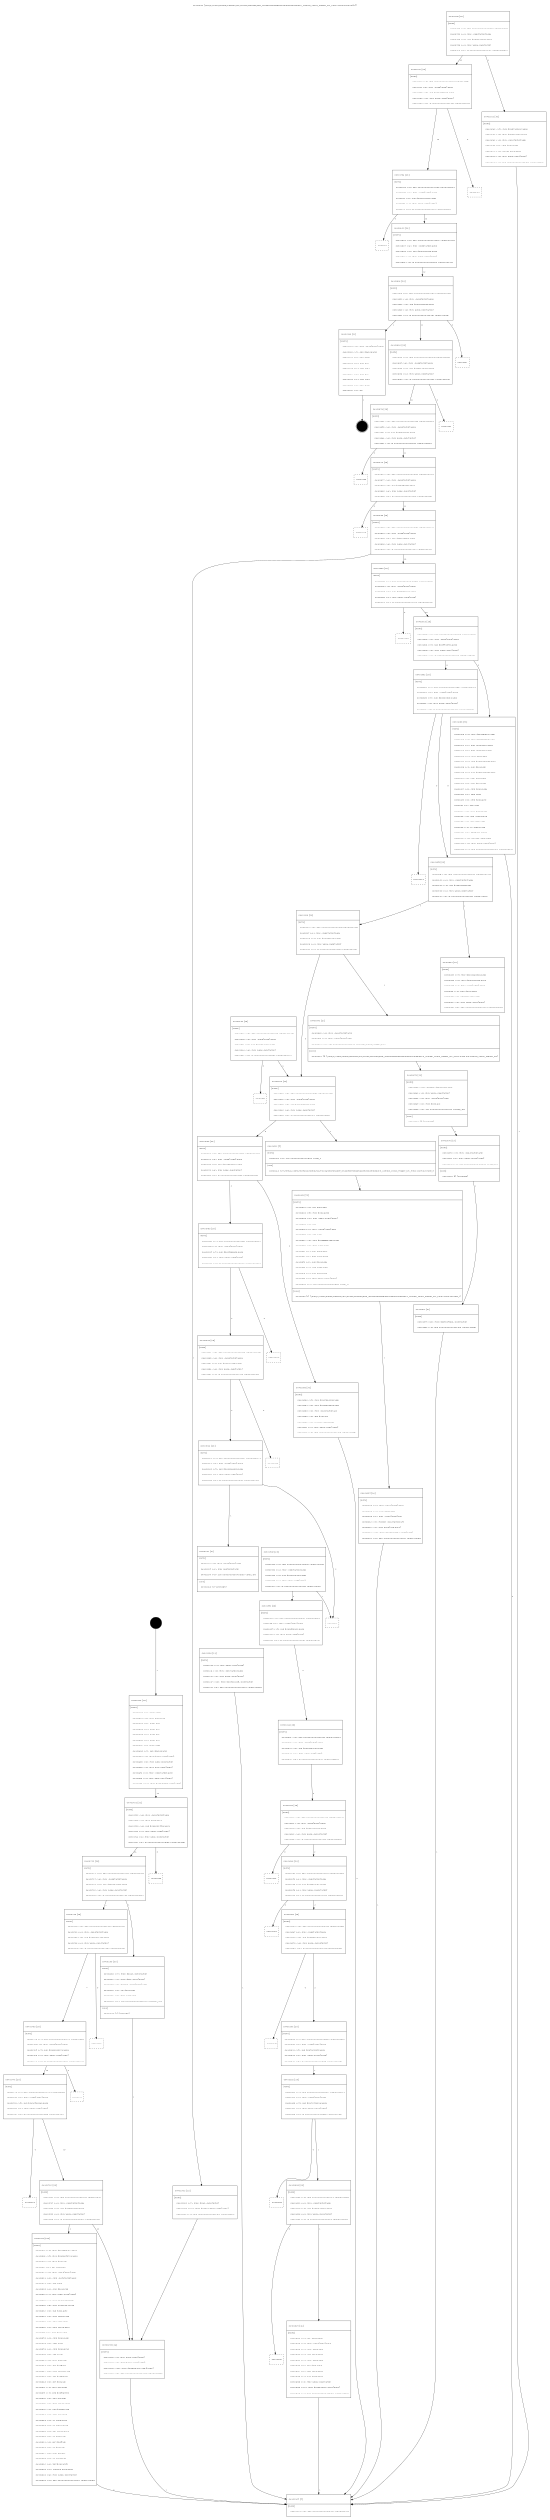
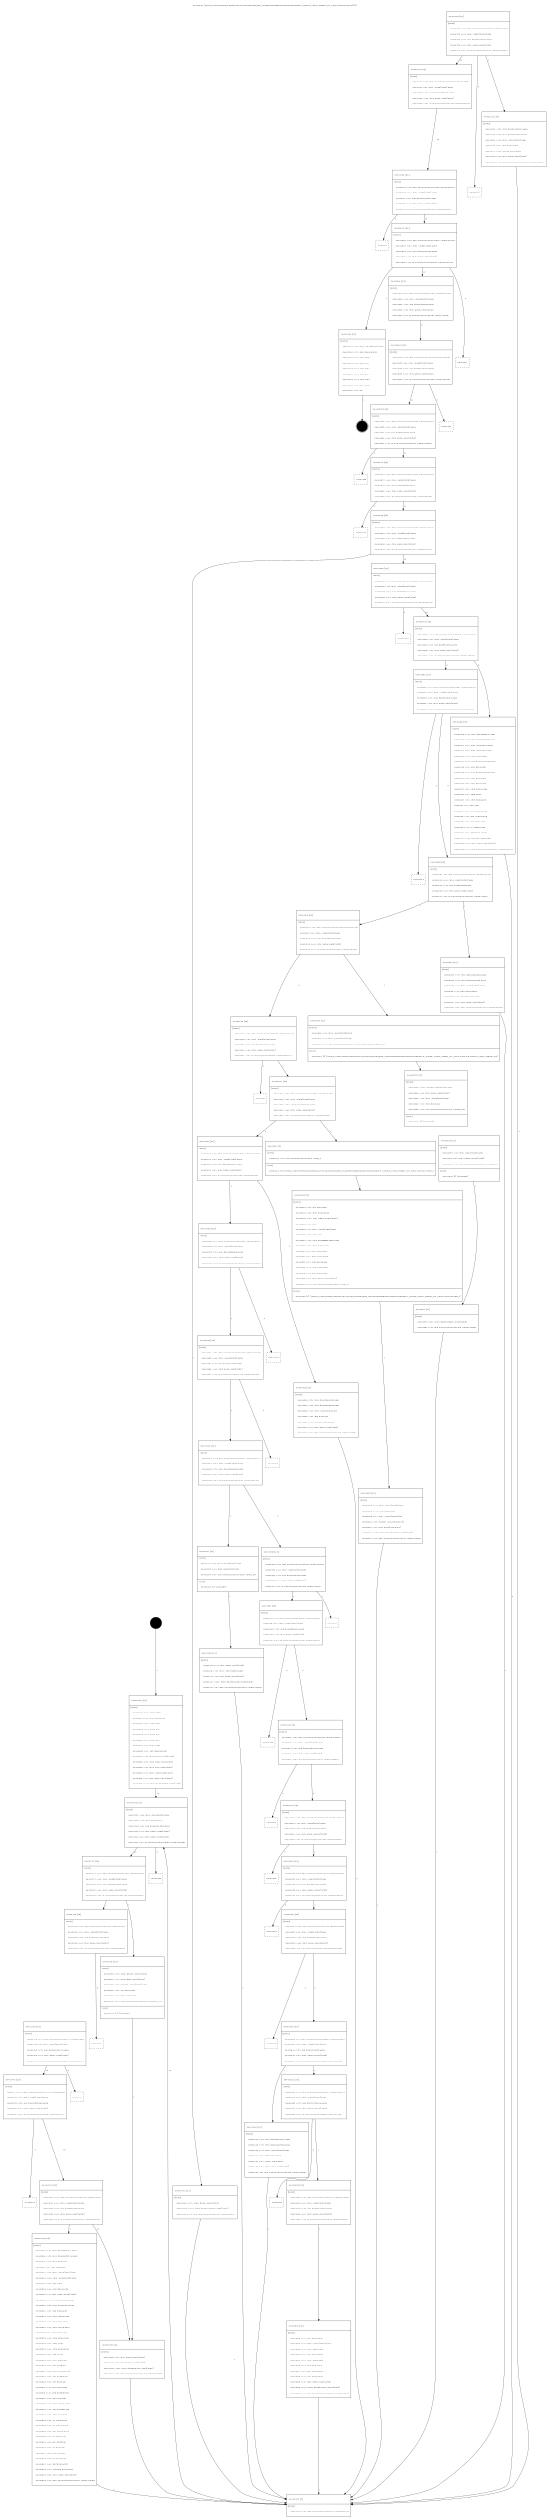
edge "0x4017ca [28]" -> "0x402357": now "0x4017ae [28]" -> "0x402357"
edge "0x40181e [28]" -> "0x402318 [21]": now "0x401802 [28]" -> "0x402318 [21]"
edge "0x40181e [28]" -> "0x401b02": now "0x401802 [28]" -> "0x401b02"
edge "0x40191a [28]" -> "0x401952 [28]": now "0x40191a [28]" -> "0x401936 [28]"
edge "0x401e59 [23]" -> "0x401e70 [15]": removed, label "1"
edge "0x4019c2 [28]" -> "0x4022f3": now "0x4019c2 [28]" -> "0x4019de [28]"
edge "0x401c01 [13]" -> "0x401c0e [24]": added, label "1"
node "0x402348": added
edge "0x401ae4 [30]" -> "0x4023c5 [5]": added, label "1"
node "0x401f59": added
edge "0x40173e [28]" -> "0x40175a [28]": removed, label "15"
node "0x401c26 [30]": added
edge "0x4023c5 [5]" -> "0x401702 [32]": added, label "15"
edge "0x402302 [22]" -> "0x401c9e [26]": now "0x402302 [22]" -> "0x4023c5 [5]"
node "0x401ada": removed
